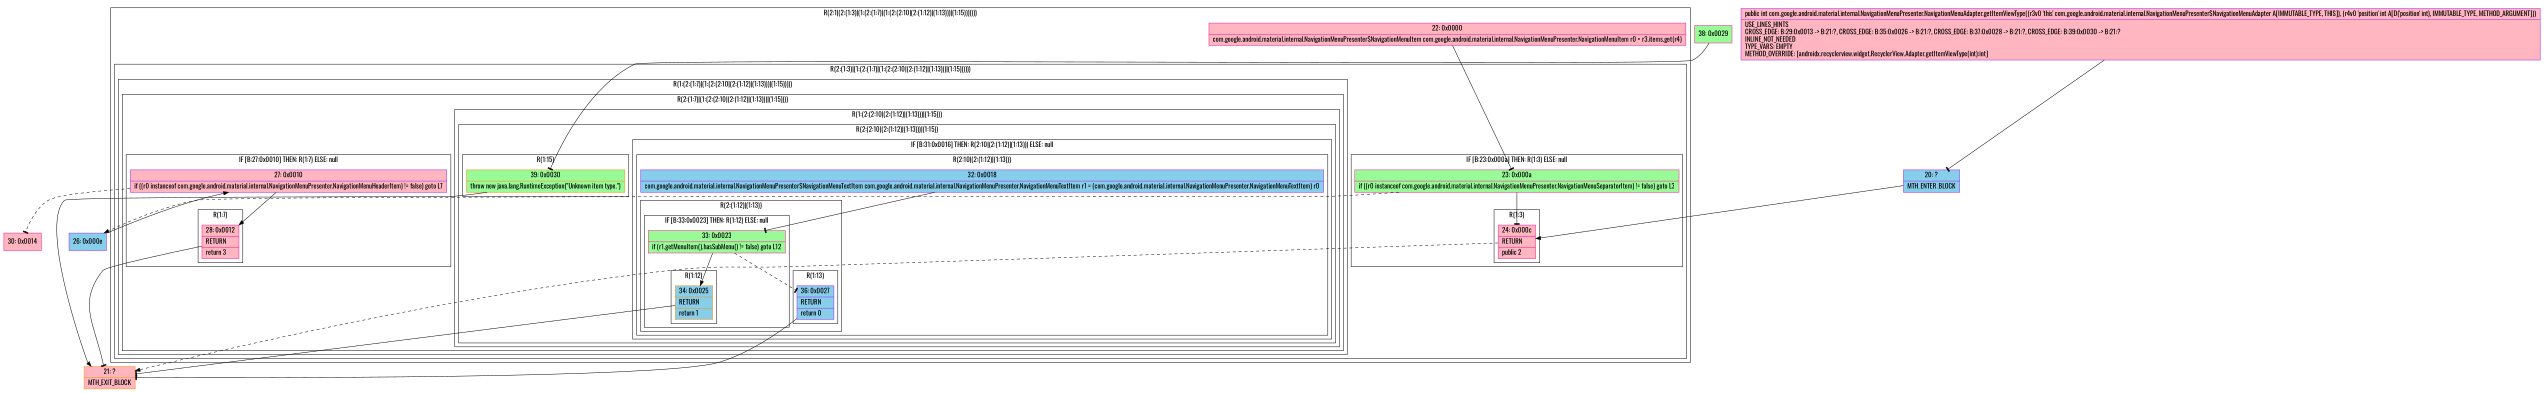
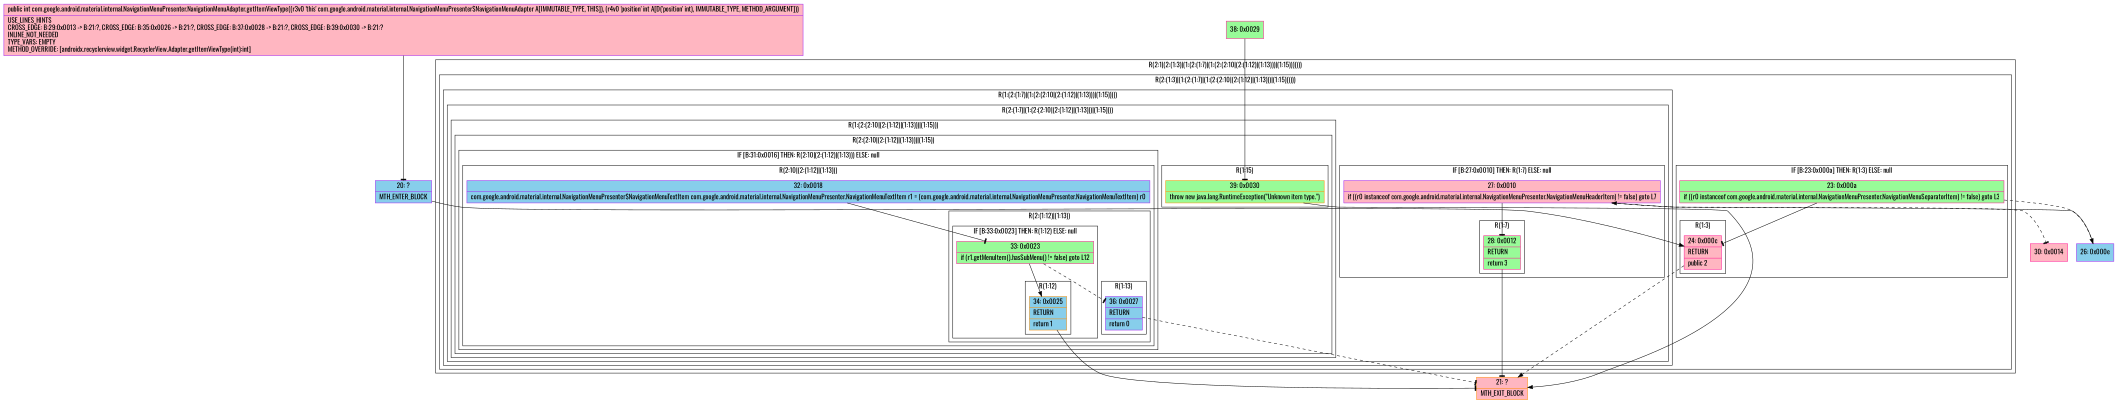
node "22: 0x0000": removed
edge "27: 0x0010" -> "28: 0x0012": arrowhead normal -> tee
node "28: 0x0012": fillcolor lightpink -> palegreen
edge "36: 0x0027" -> "21: ?": style solid -> dashed
